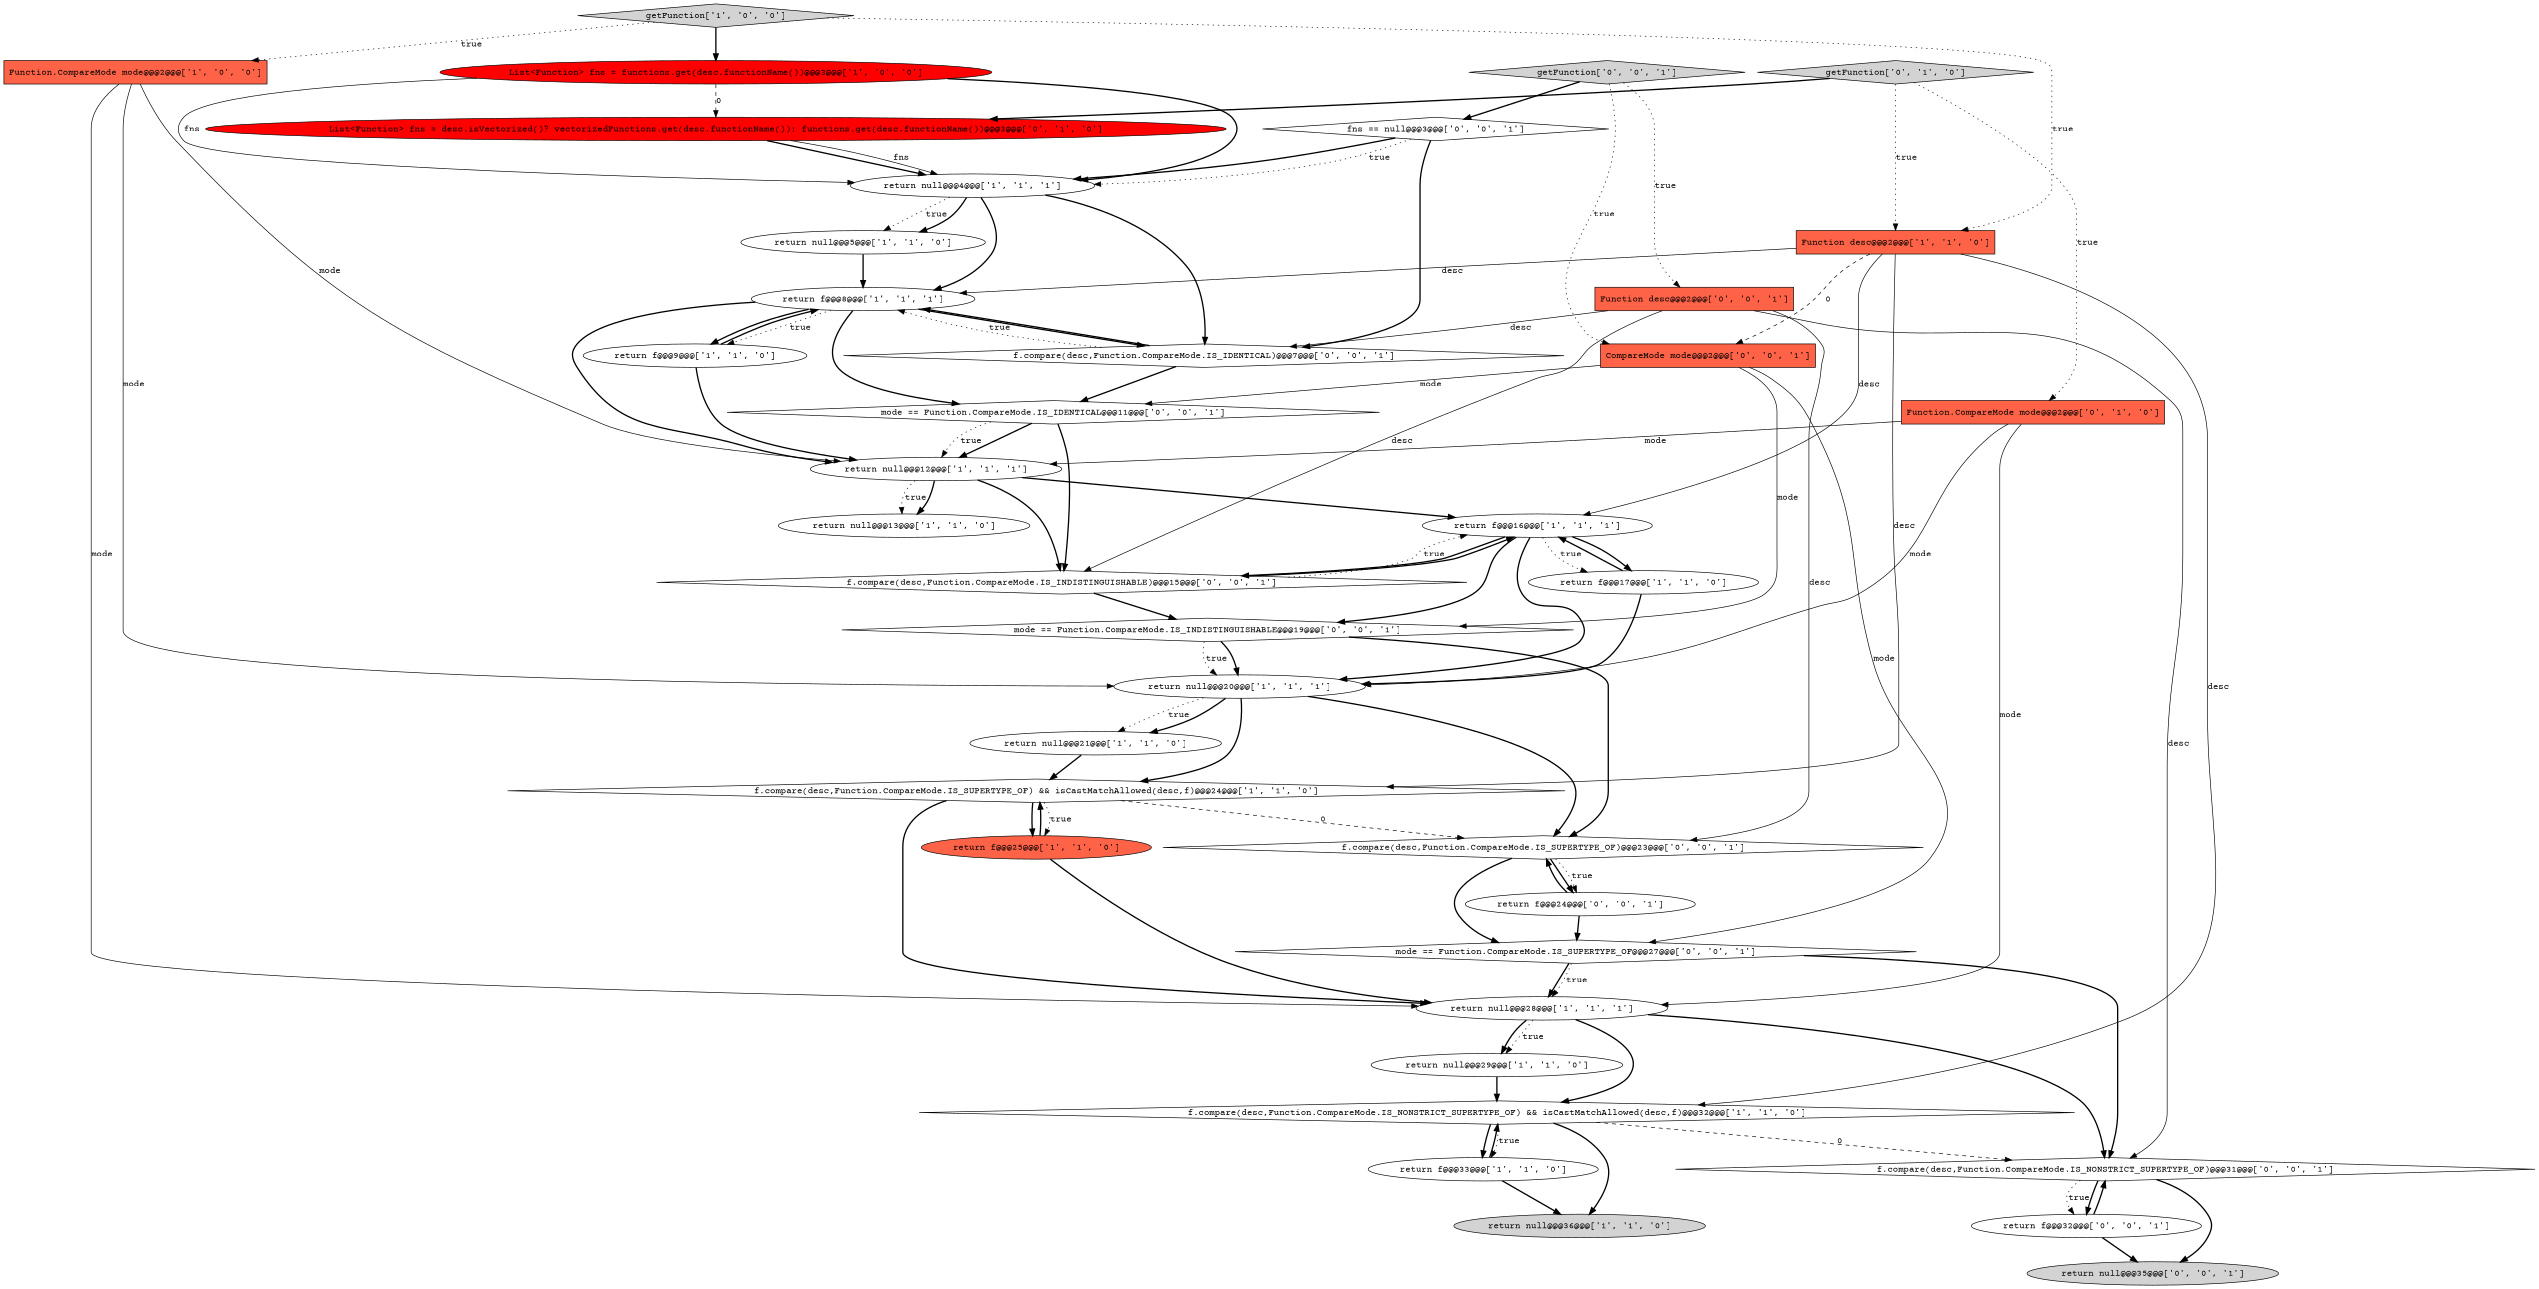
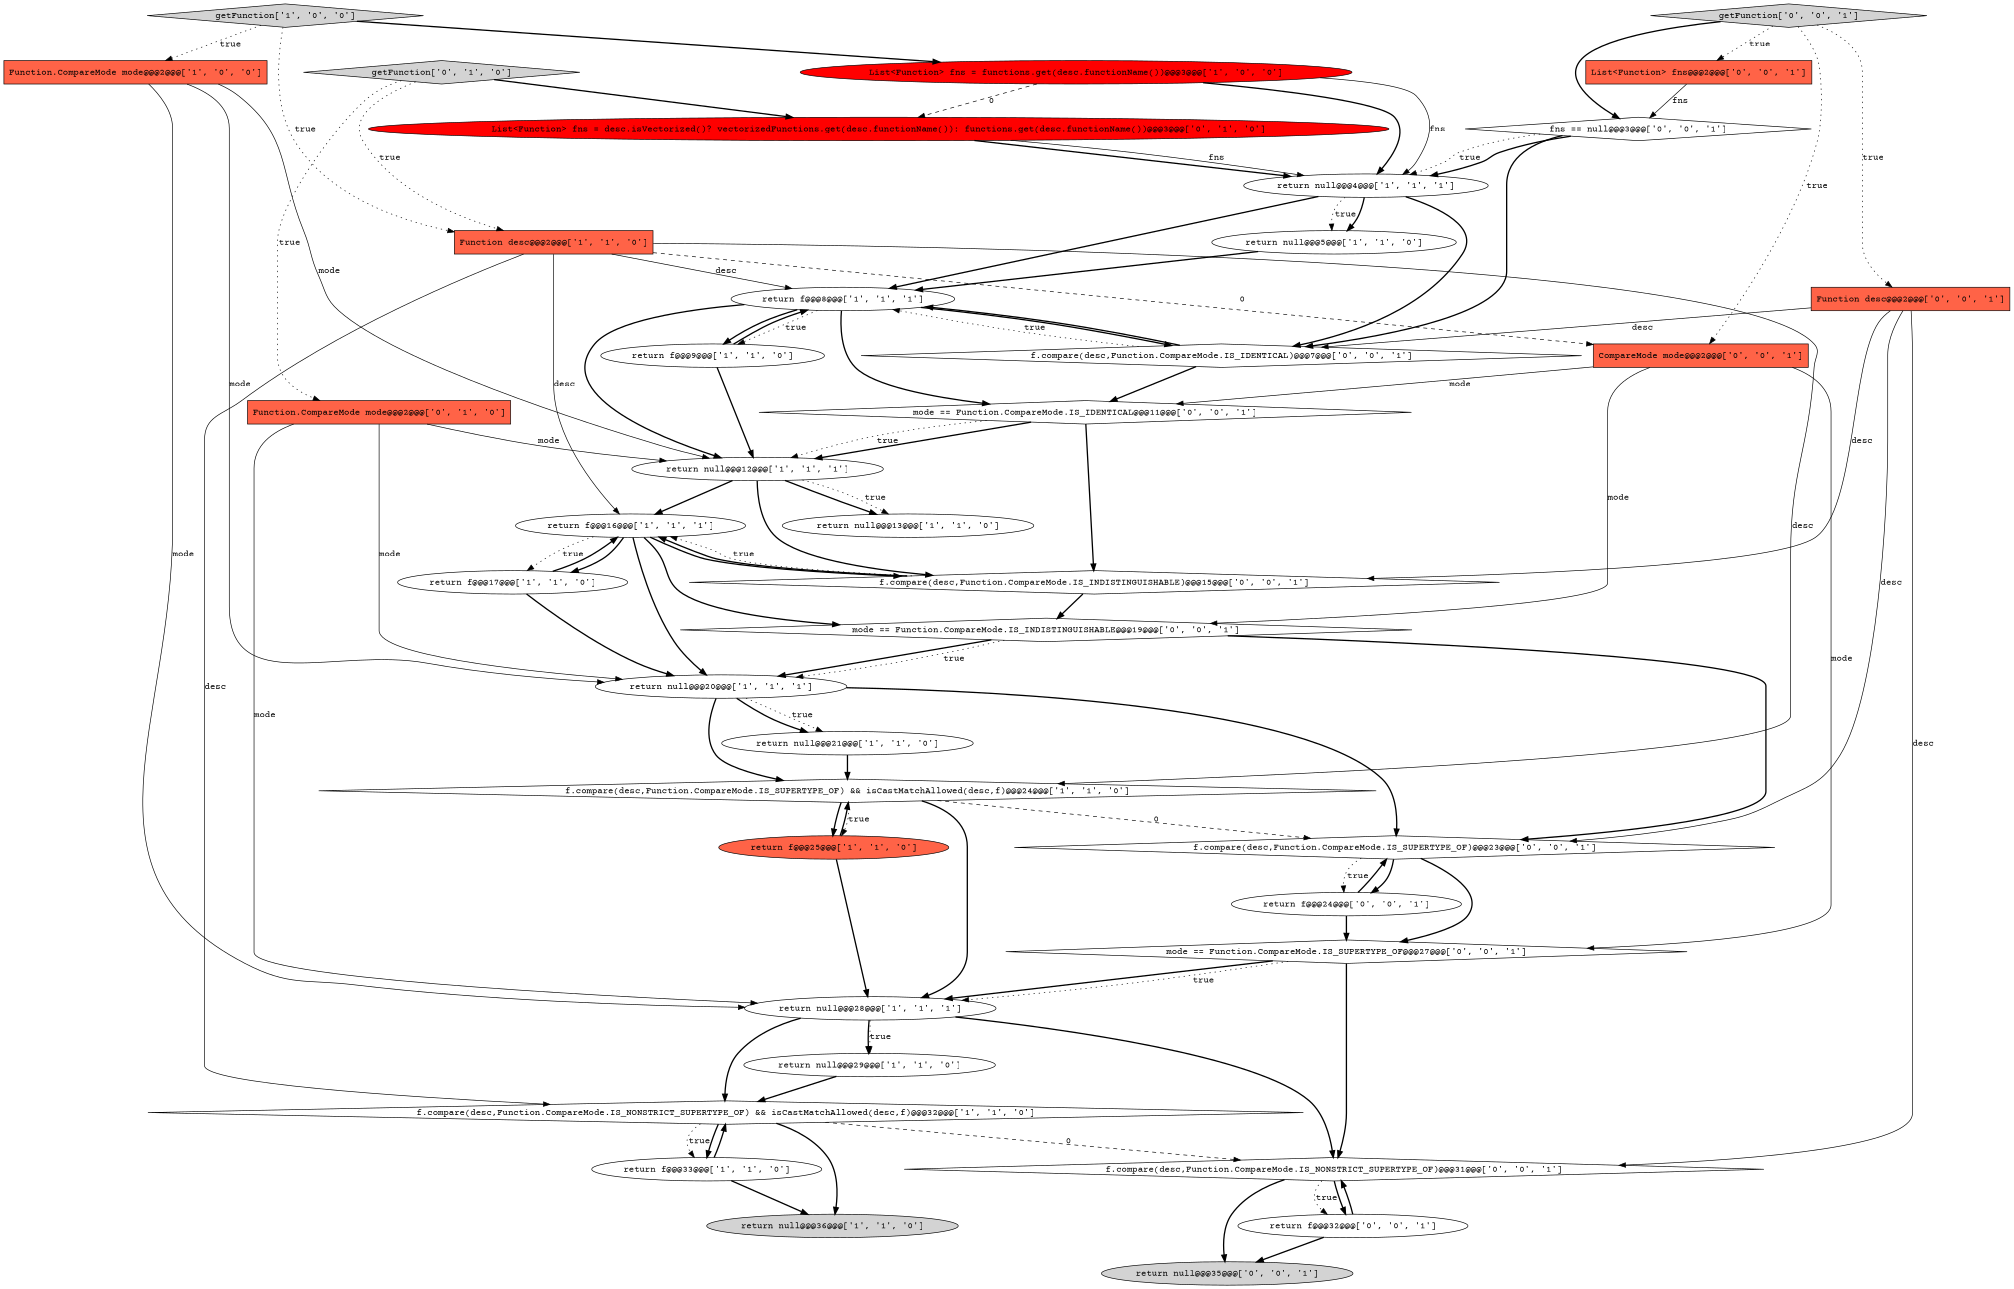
node "List<Function> fns@@@2@@@['0', '0', '1']": added
